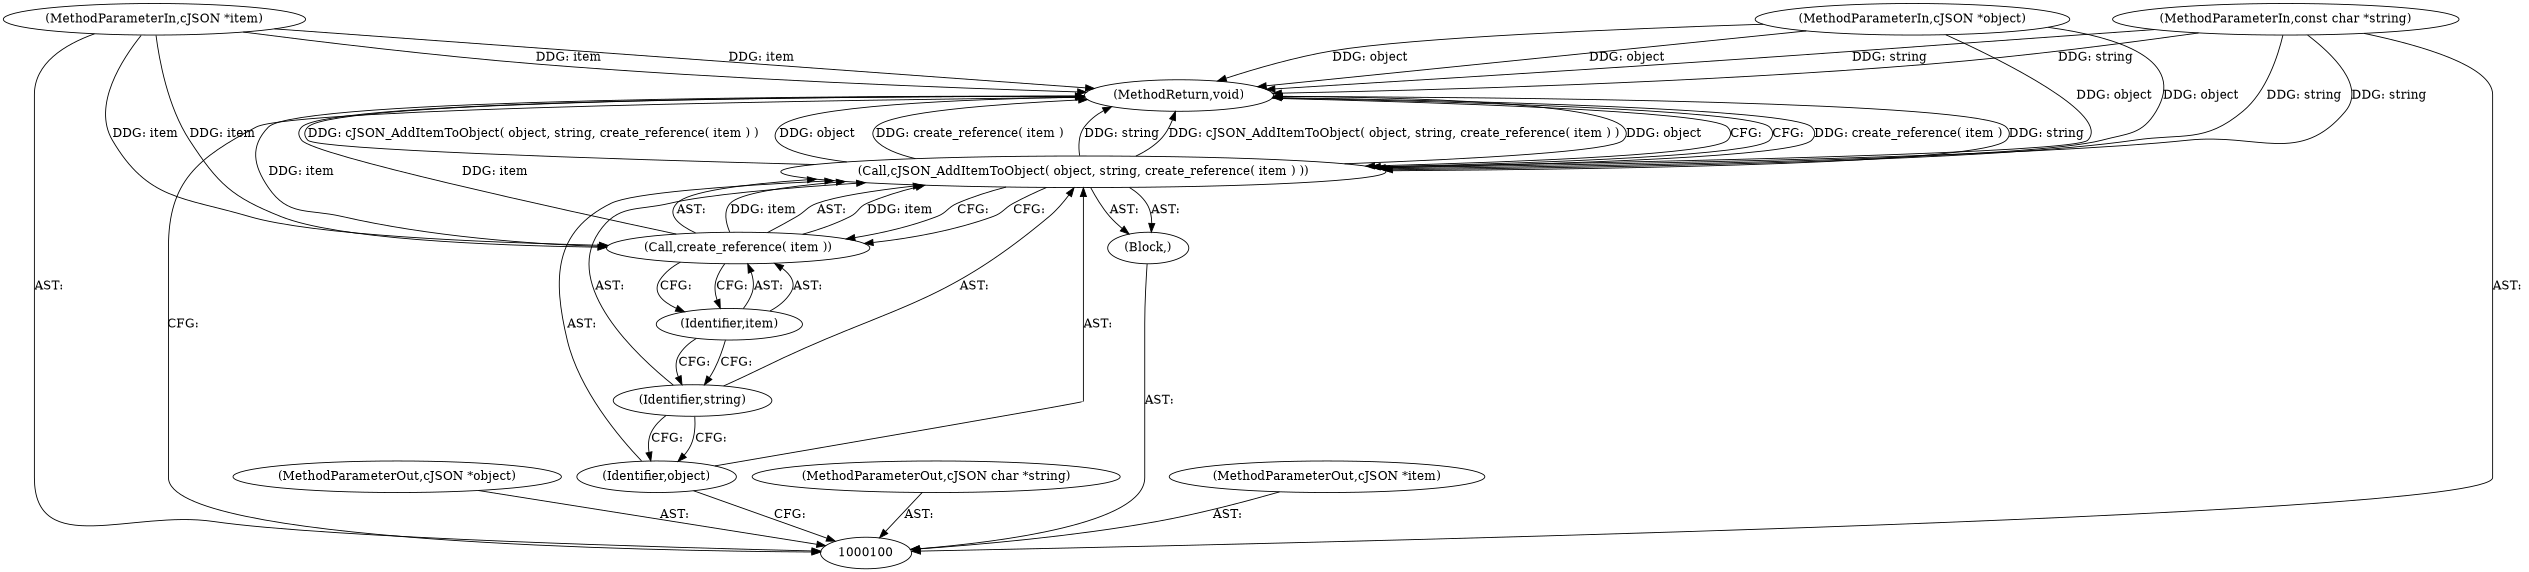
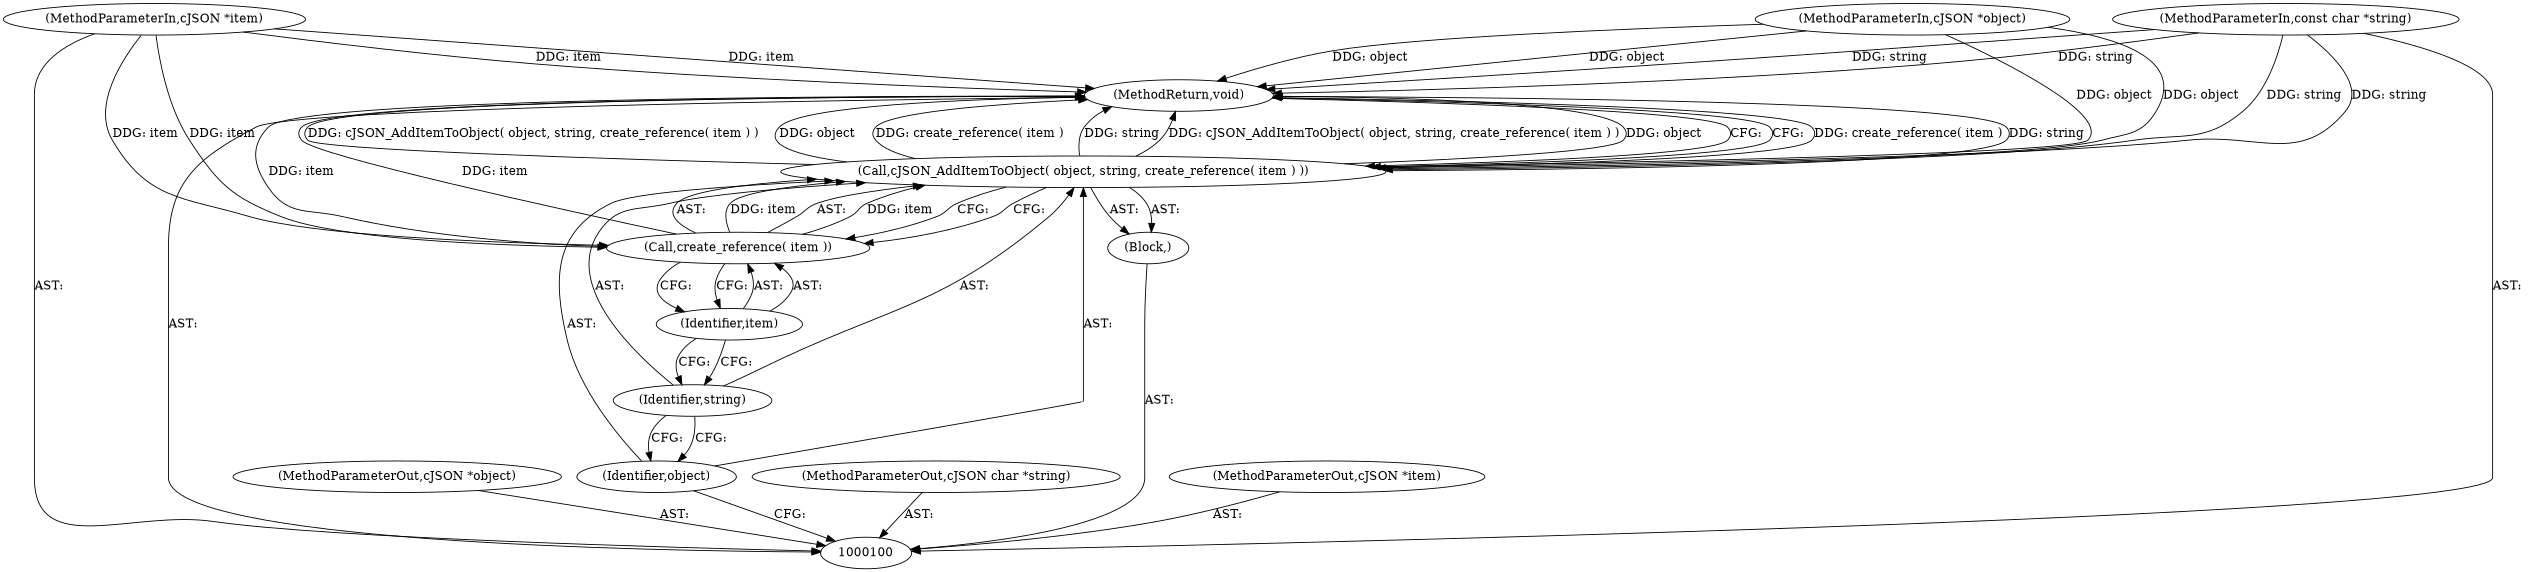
edge "(MethodReturn,void)" -> "1000100": label "CFG: " -> "AST: "
